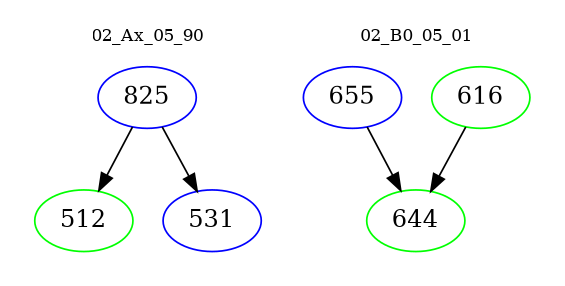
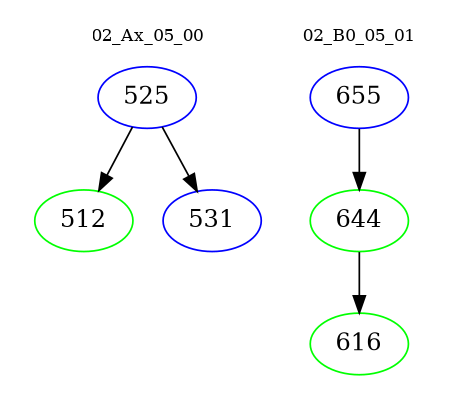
cluster "02_Ax_05_90": label "02_Ax_05_90" -> "02_Ax_05_00"
node "825": label "825" -> "525"
edge "616" -> "644": reversed
